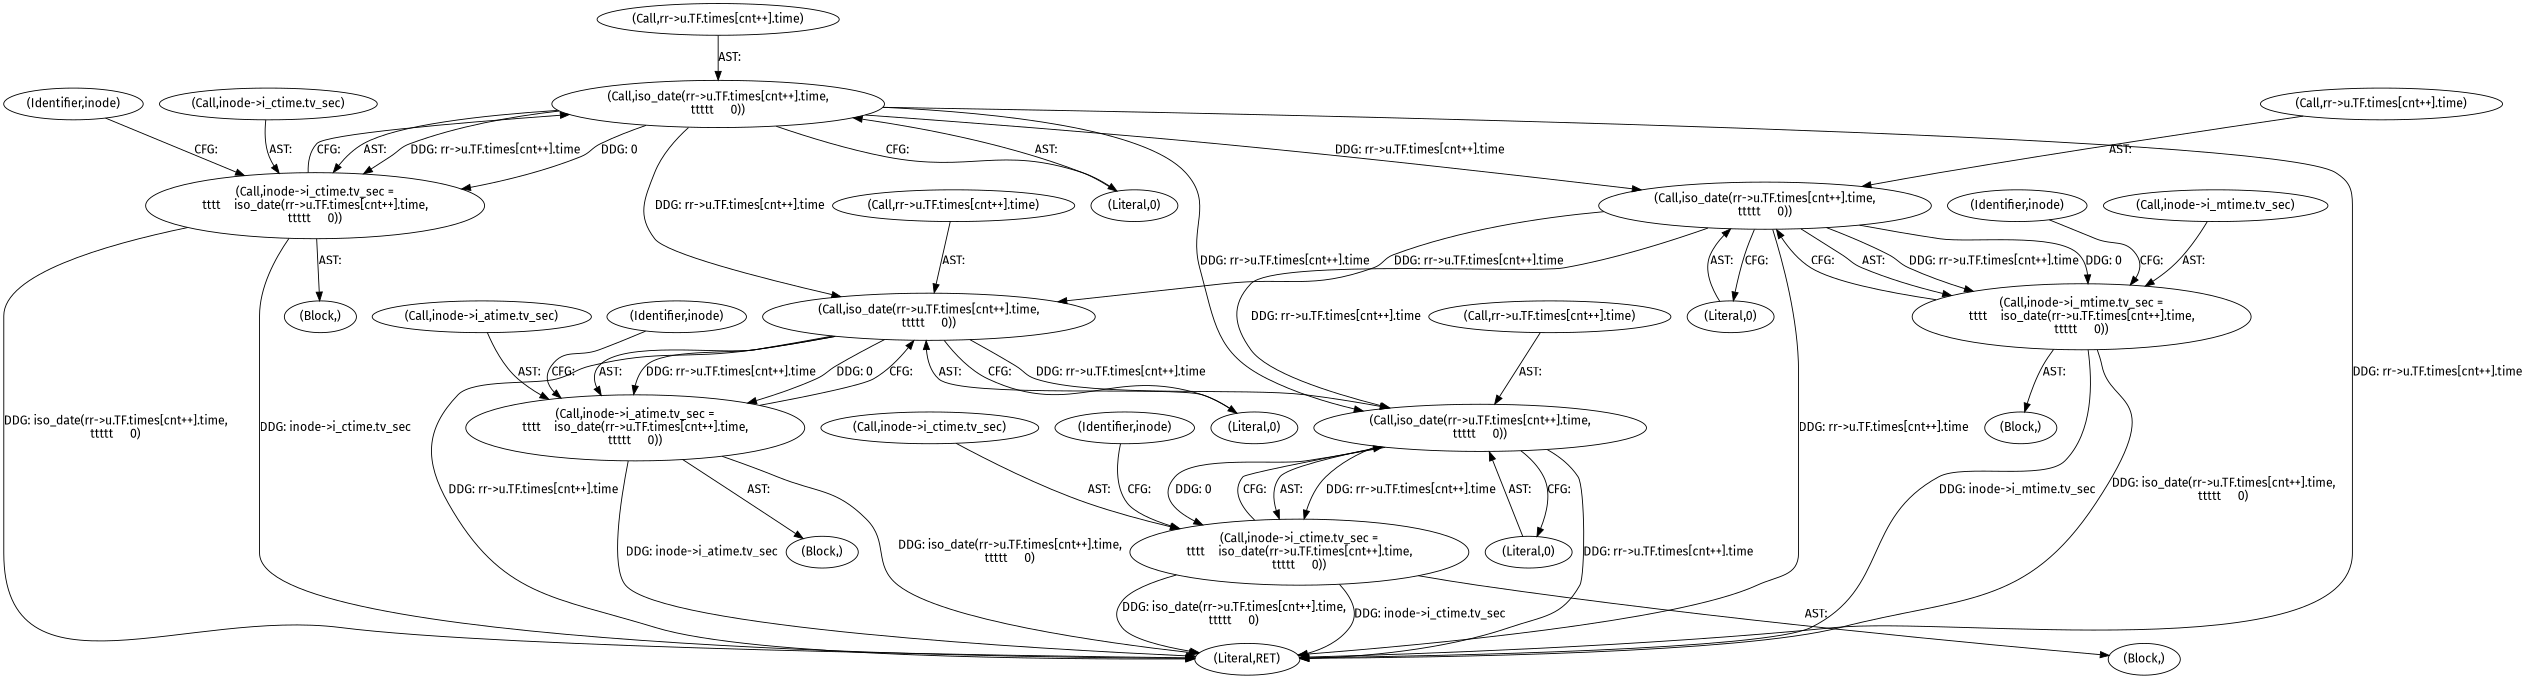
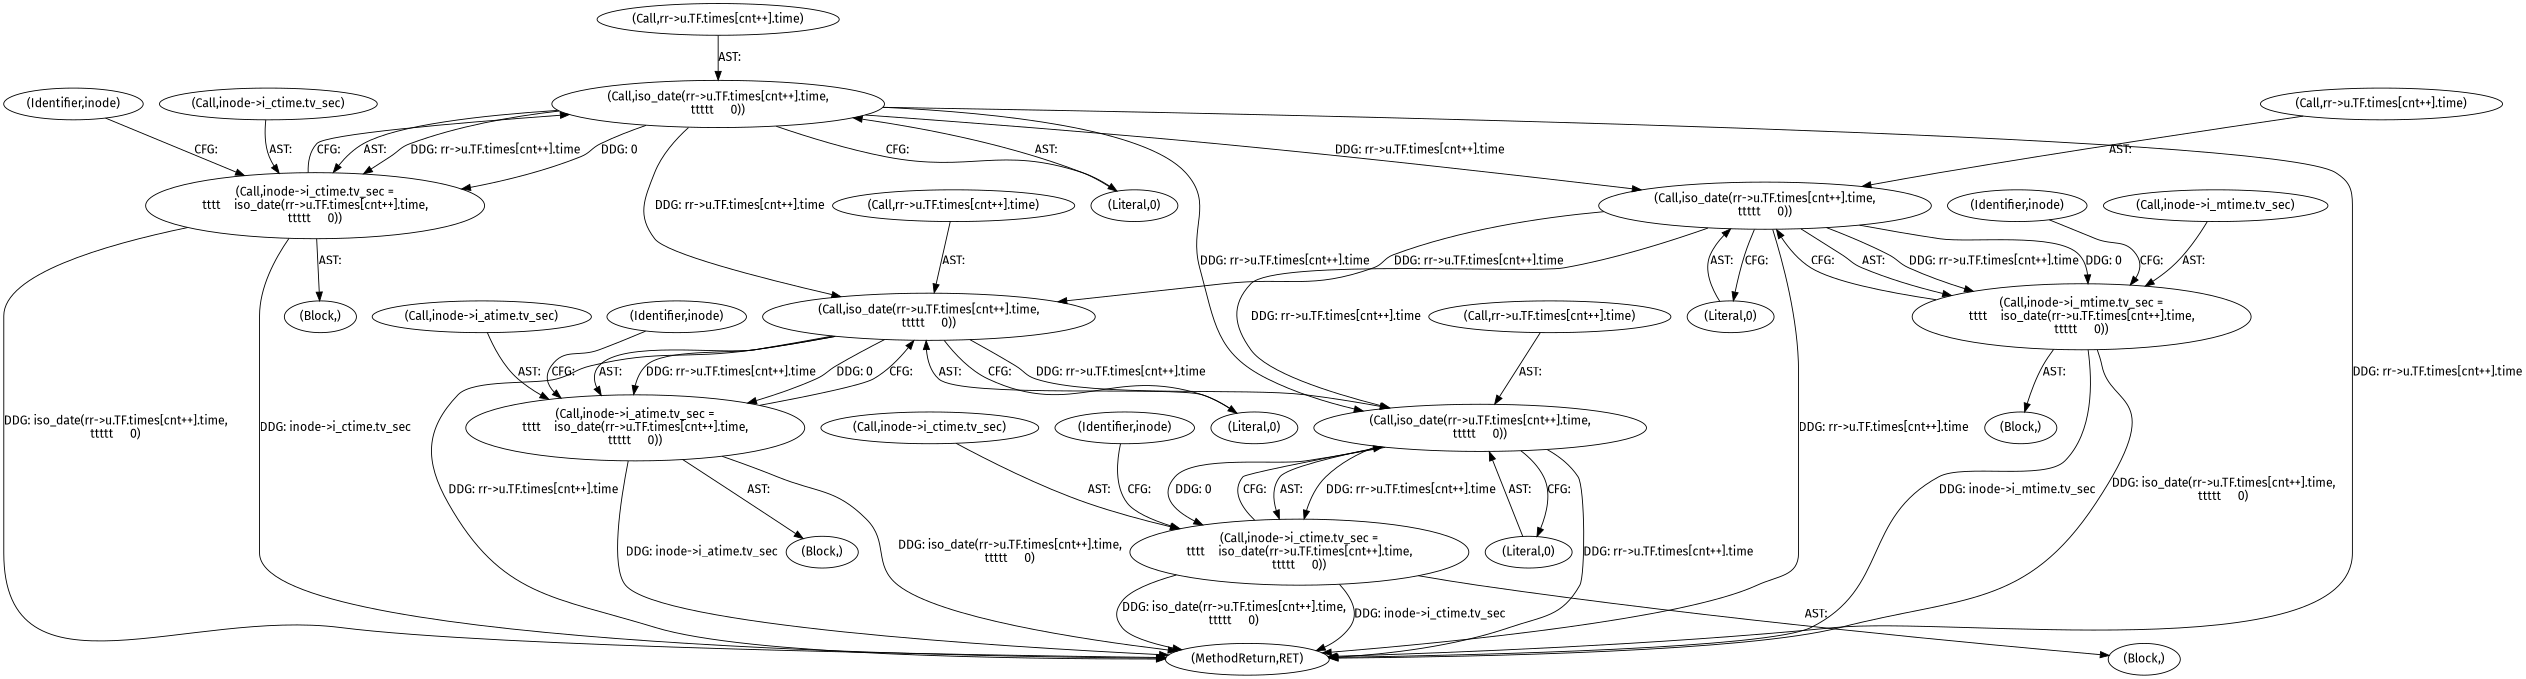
node "(Literal,RET)": label "(Literal,RET)" -> "(MethodReturn,RET)"
